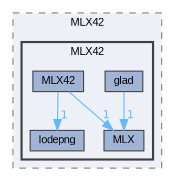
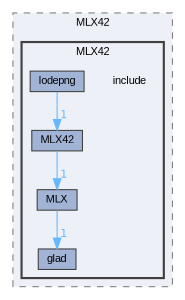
node "include": added
edge "MLX42" -> "lodepng": reversed
edge "glad" -> "MLX": reversed
